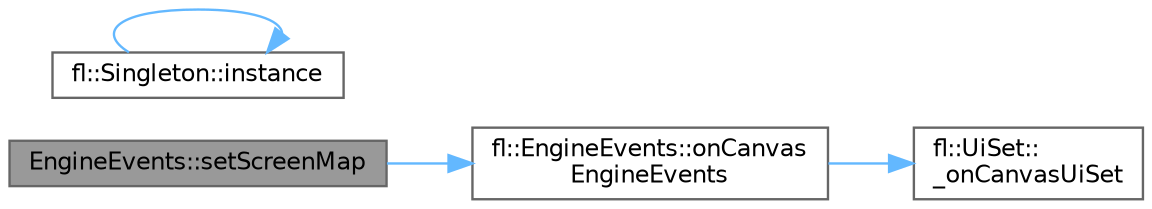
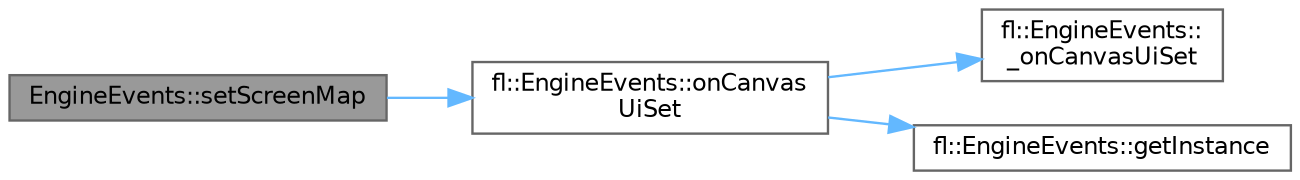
node "fl::Singleton::instance": removed
node "fl::EngineEvents::getInstance": added
node "fl::EngineEvents::onCanvas EngineEvents": label "fl::EngineEvents::onCanvas EngineEvents" -> "fl::EngineEvents::onCanvas UiSet"
node "fl::UiSet:: _onCanvasUiSet": label "fl::UiSet:: _onCanvasUiSet" -> "fl::EngineEvents:: _onCanvasUiSet"
